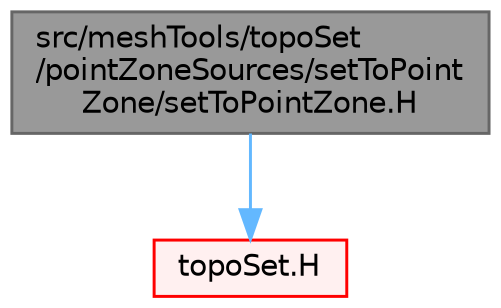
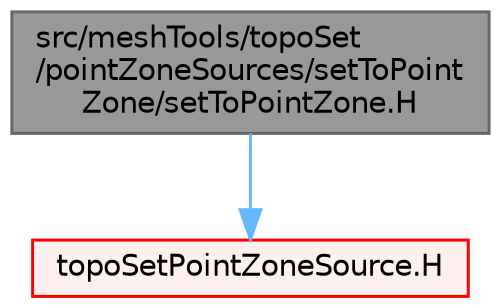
node "topoSet.H": label "topoSet.H" -> "topoSetPointZoneSource.H"
